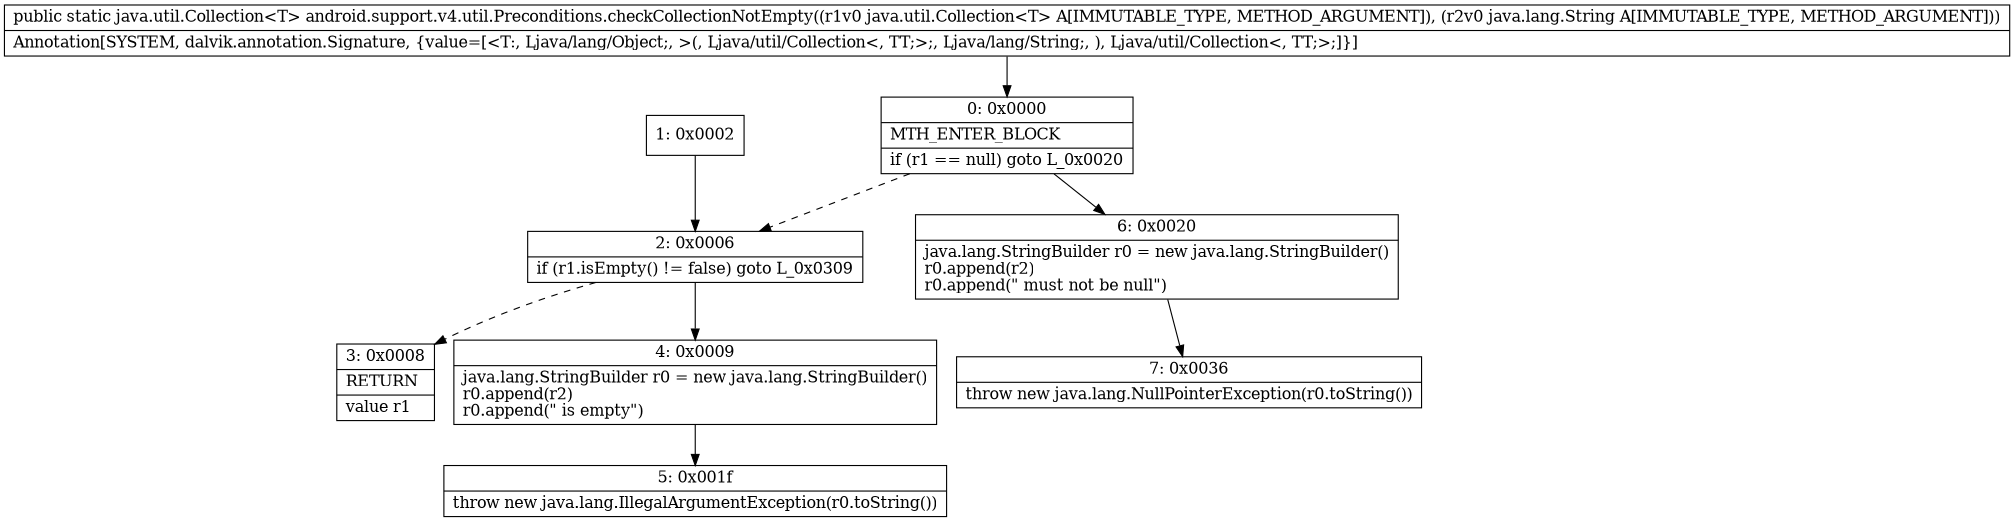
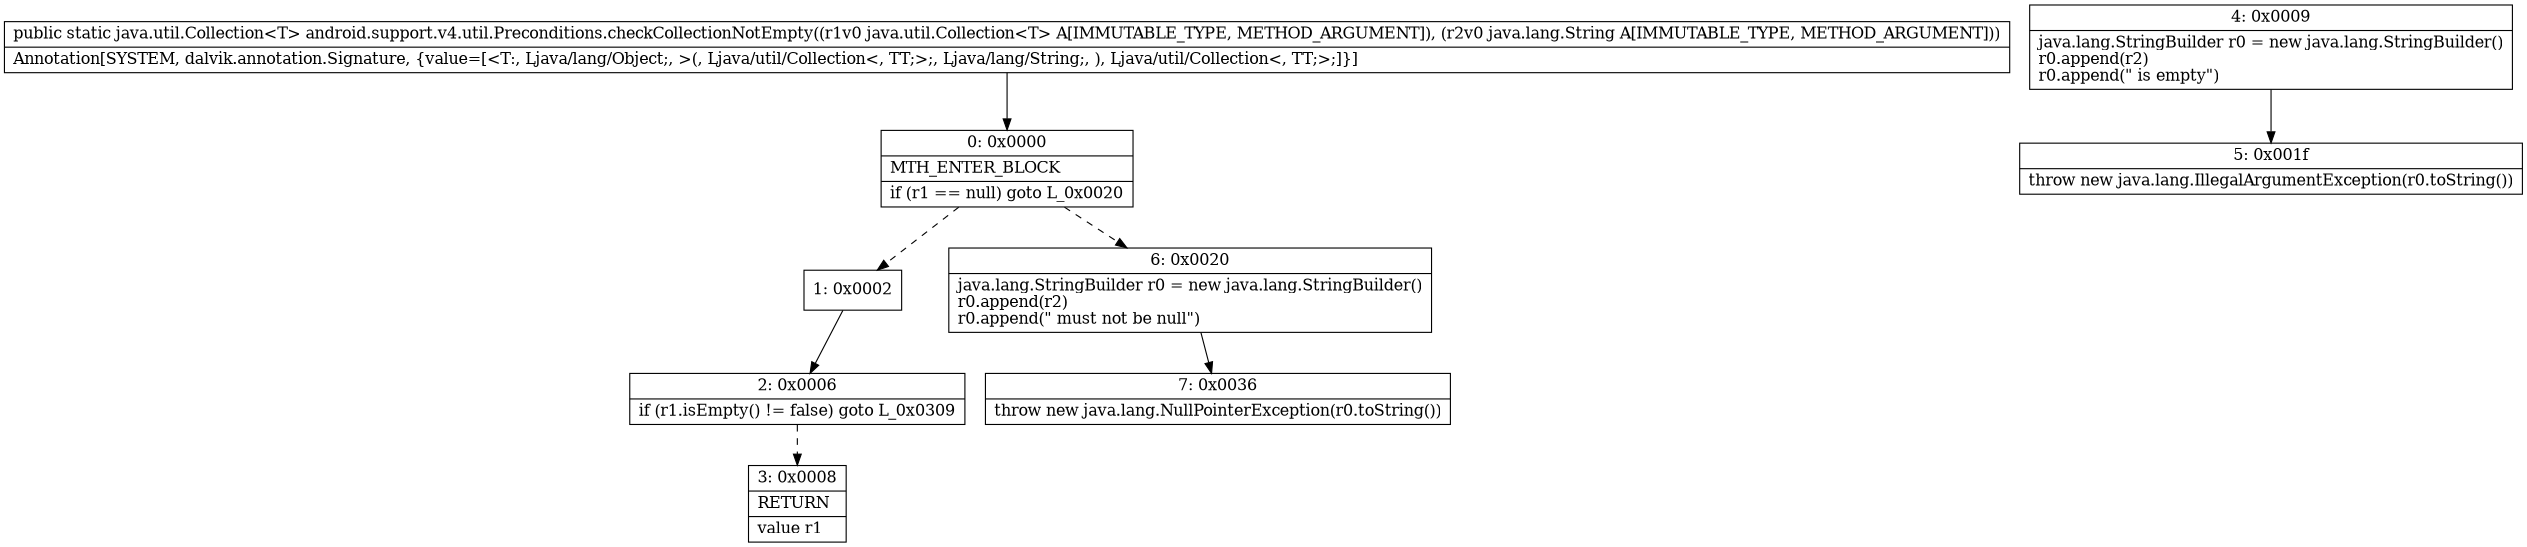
edge "0: 0x0000" -> "6: 0x0020": style solid -> dashed
edge "0: 0x0000" -> "2: 0x0006": now "0: 0x0000" -> "1: 0x0002"
edge "2: 0x0006" -> "4: 0x0009": removed
